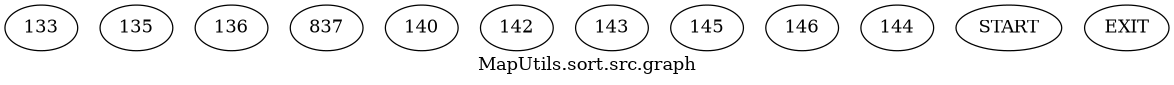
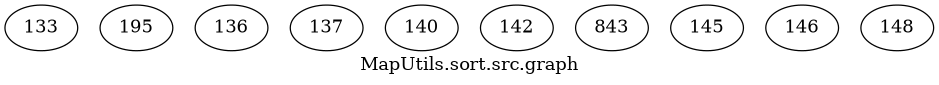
node "135": label "135" -> "195"
node "837": label "837" -> "137"
node "143": label "143" -> "843"
node "144": label "144" -> "148"
node "START": removed
node "EXIT": removed
